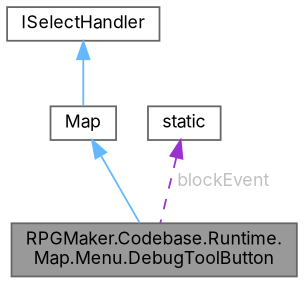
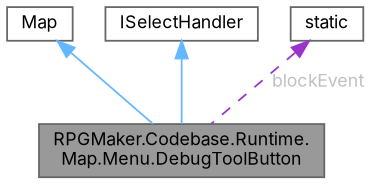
edge "Map" -> "ISelectHandler": now "RPGMaker.Codebase.Runtime. Map.Menu.DebugToolButton" -> "ISelectHandler"
